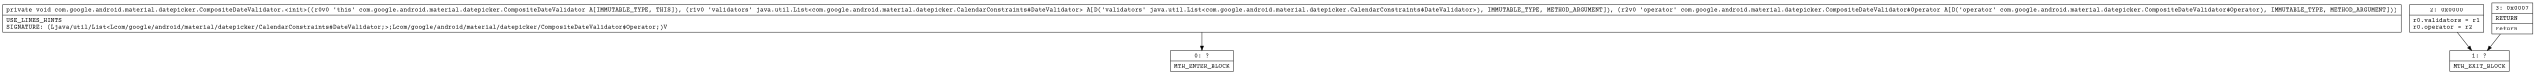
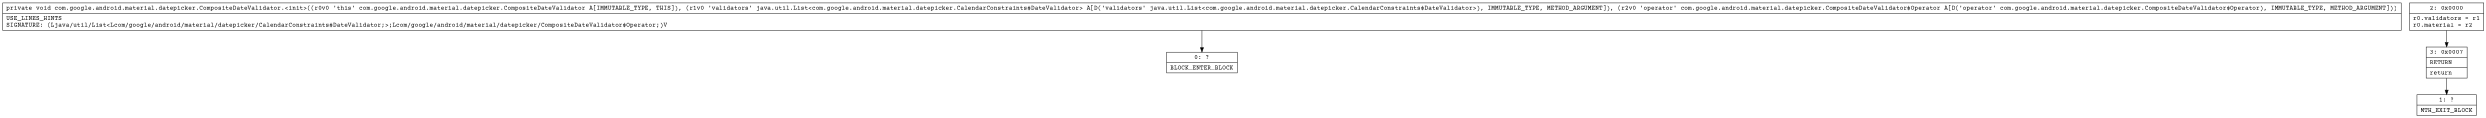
node "2: 0x0000": text "r0.operator = r2" -> "r0.material = r2"
edge "2: 0x0000" -> "1: ?": now "2: 0x0000" -> "3: 0x0007"
node "0: ?": text "MTH_ENTER_BLOCK" -> "BLOCK_ENTER_BLOCK"
